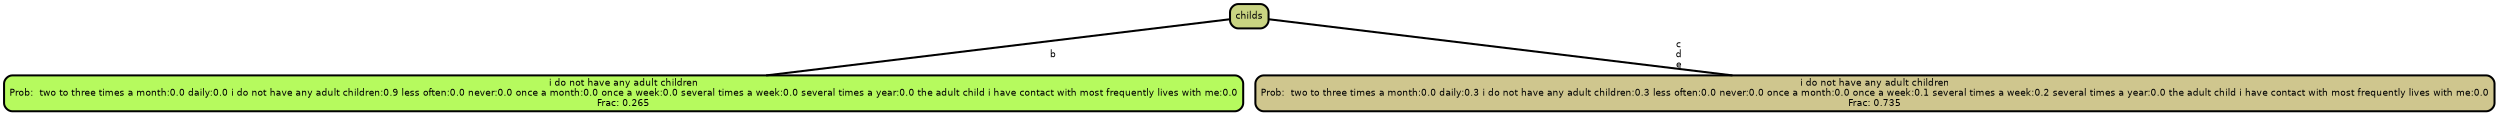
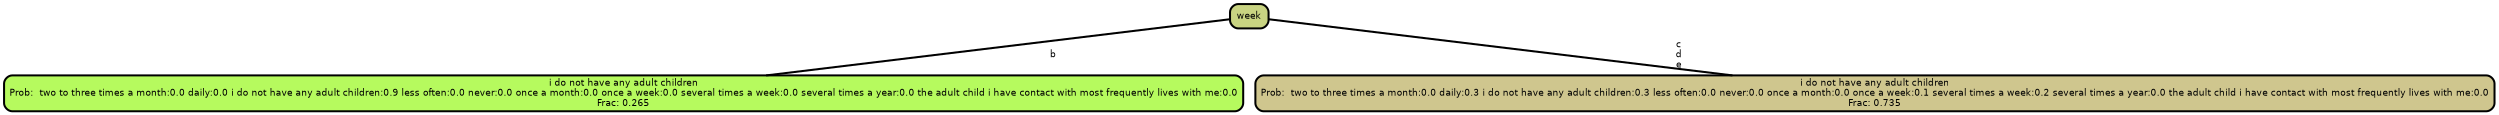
node "childs": label "childs" -> "week"
